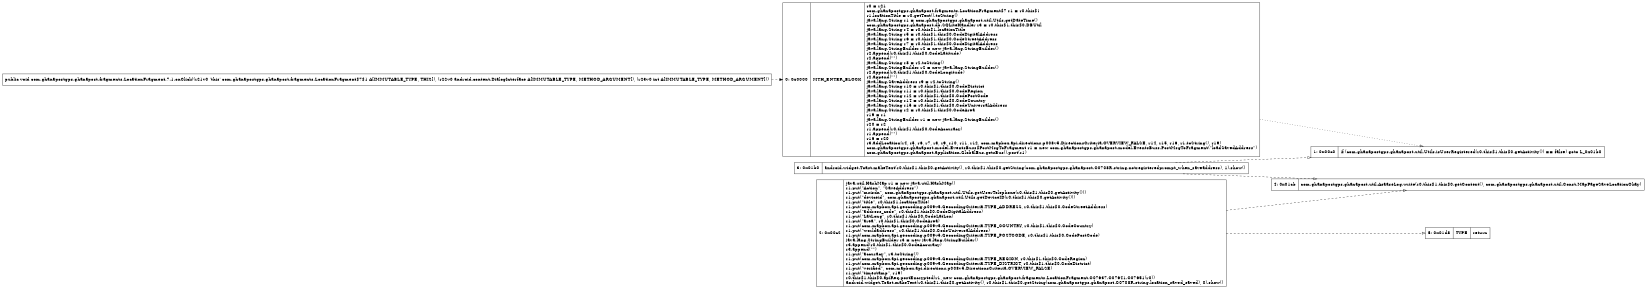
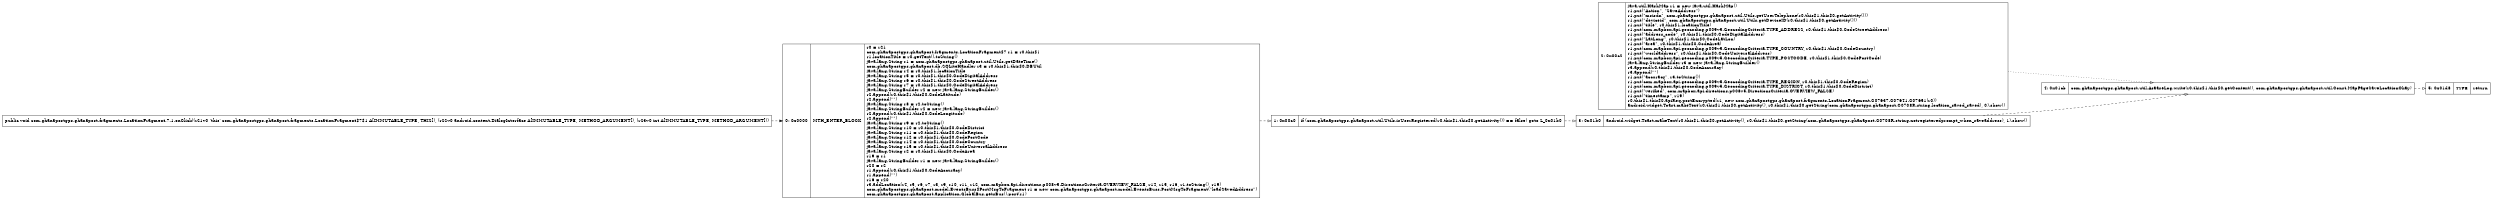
node "0: 0x0000": text "java.lang.SaveAddress r9 = r2.toString()" -> "java.lang.String r9 = r2.toString()"
edge "0: 0x0000" -> "1: 0x00c0": style dotted -> dashed
edge "3: 0x01b0" -> "1: 0x00c0": reversed
edge "2: 0x00c2" -> "4: 0x01cb": style dashed -> dotted
edge "2: 0x00c2" -> "5: 0x01d8": now "4: 0x01cb" -> "5: 0x01d8"
